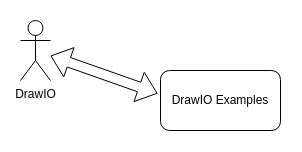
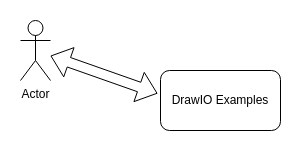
node "DrawIO": label "DrawIO" -> "Actor"
